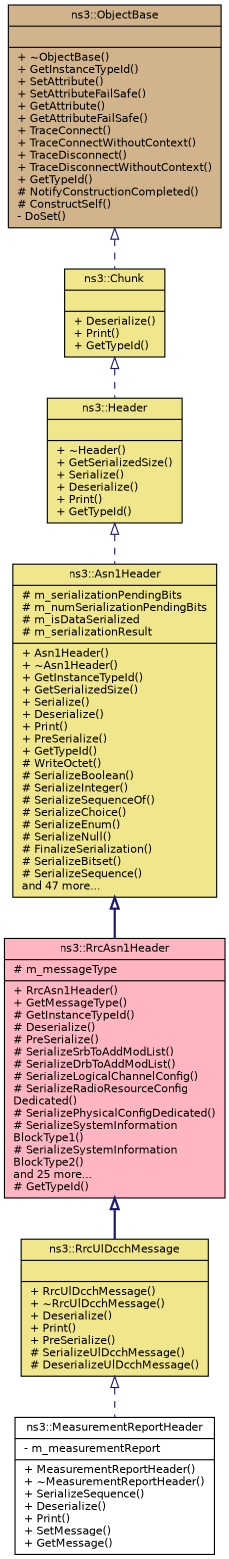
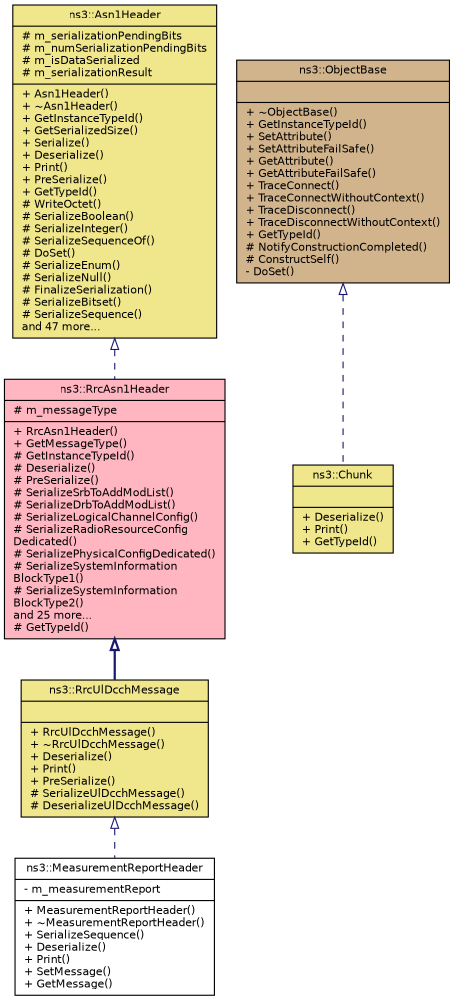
node "ns3::Header": removed
node "ns3::Asn1Header": text "# SerializeChoice()" -> "# DoSet()"
edge "ns3::RrcAsn1Header" -> "ns3::Asn1Header": style bold -> dashed
